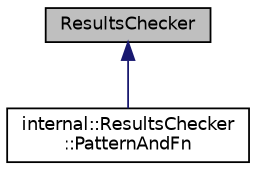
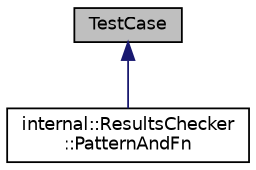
node "ResultsChecker": label "ResultsChecker" -> "TestCase"
